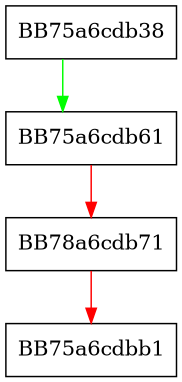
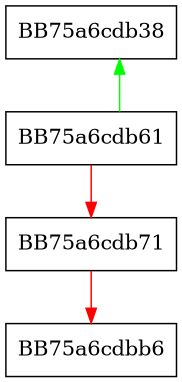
edge "BB75a6cdb38" -> "BB75a6cdb61": reversed
node "BB78a6cdb71": label "BB78a6cdb71" -> "BB75a6cdb71"
node "BB75a6cdbb1": label "BB75a6cdbb1" -> "BB75a6cdbb6"
